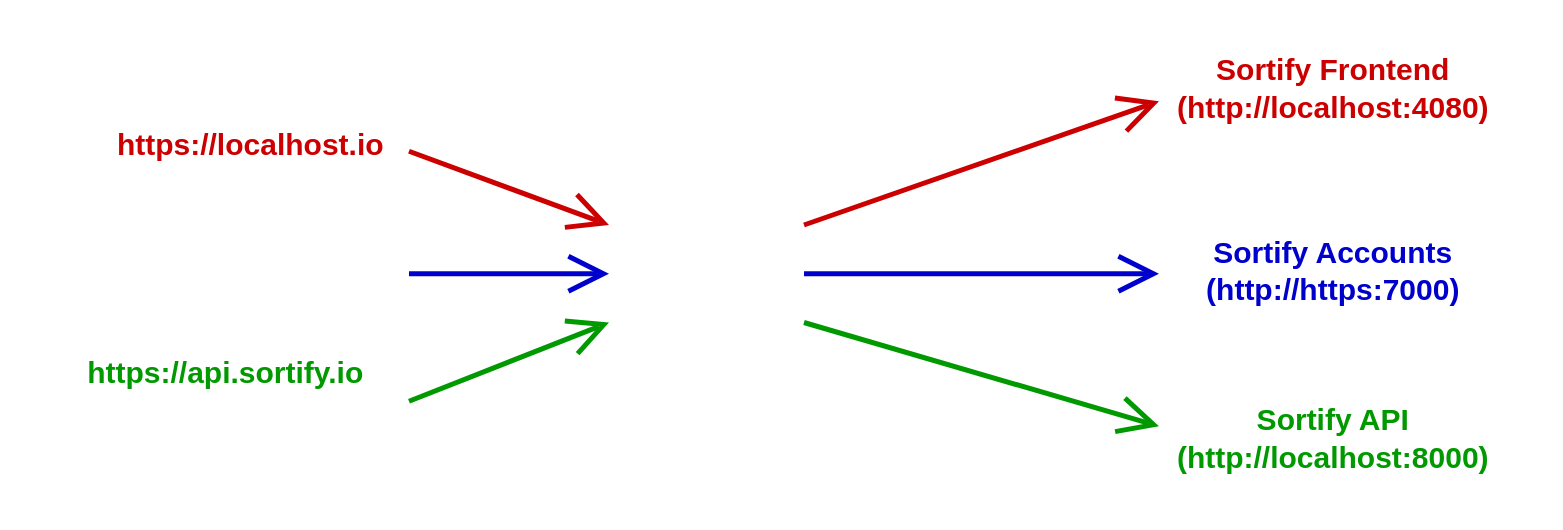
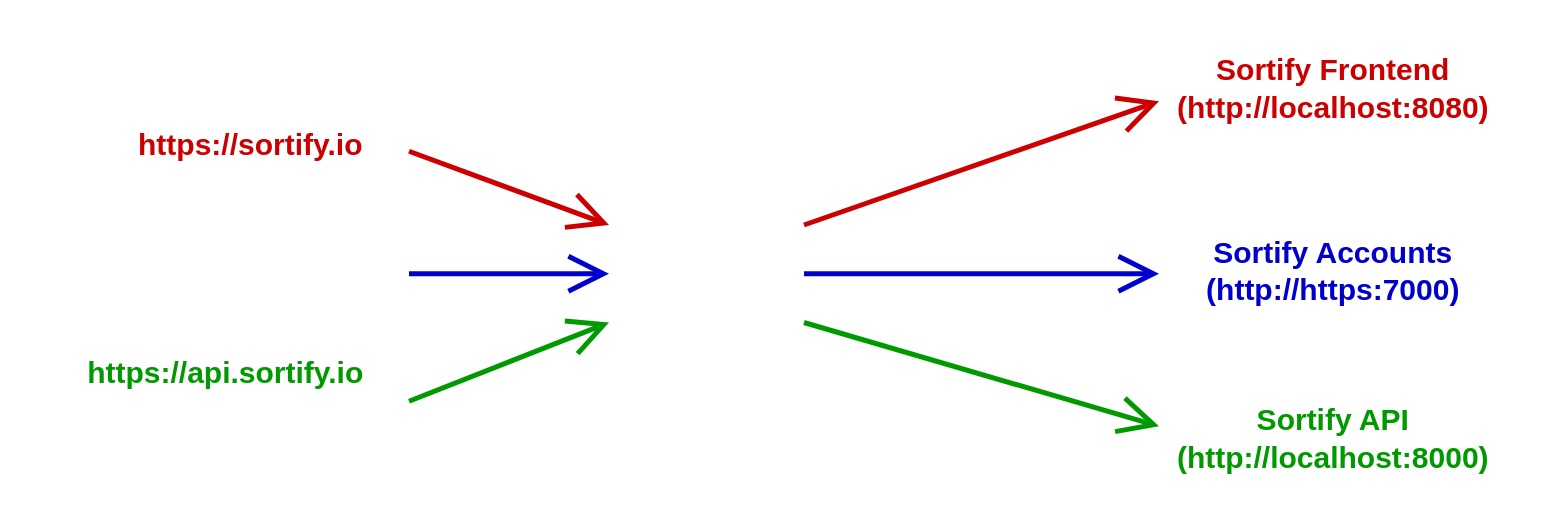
node "Sortify Frontend (http://localhost:4080)": label "Sortify Frontend (http://localhost:4080)" -> "Sortify Frontend (http://localhost:8080)"
node "https://localhost.io": label "https://localhost.io" -> "https://sortify.io"
